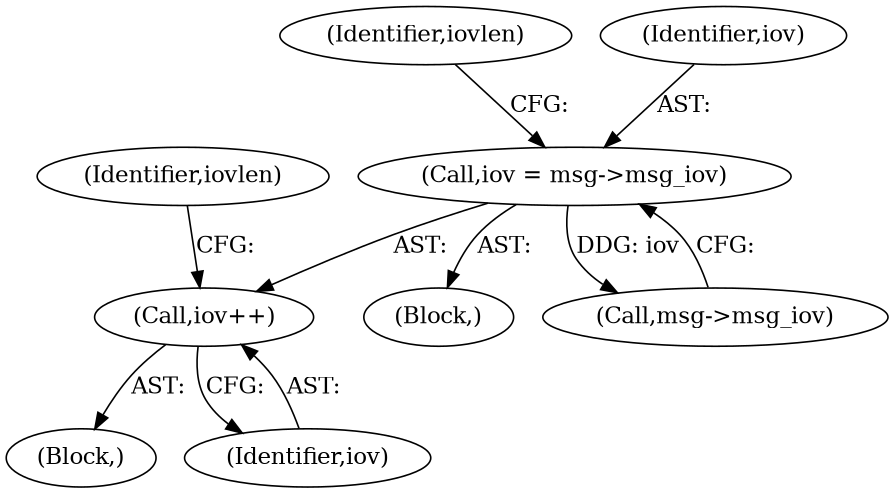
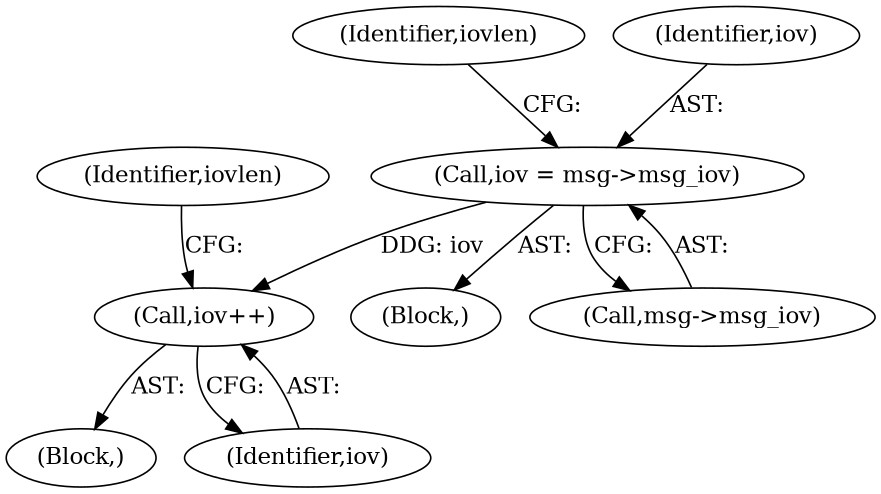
edge "(Call,iov = msg->msg_iov)" -> "(Call,iov++)": label "AST: " -> "DDG: iov"
edge "(Call,iov = msg->msg_iov)" -> "(Call,msg->msg_iov)": label "DDG: iov" -> "CFG: "
edge "(Call,msg->msg_iov)" -> "(Call,iov = msg->msg_iov)": label "CFG: " -> "AST: "
